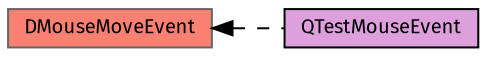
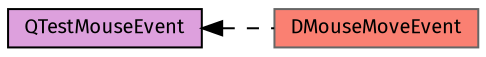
edge "QTestMouseEvent" -> "DMouseMoveEvent": reversed
